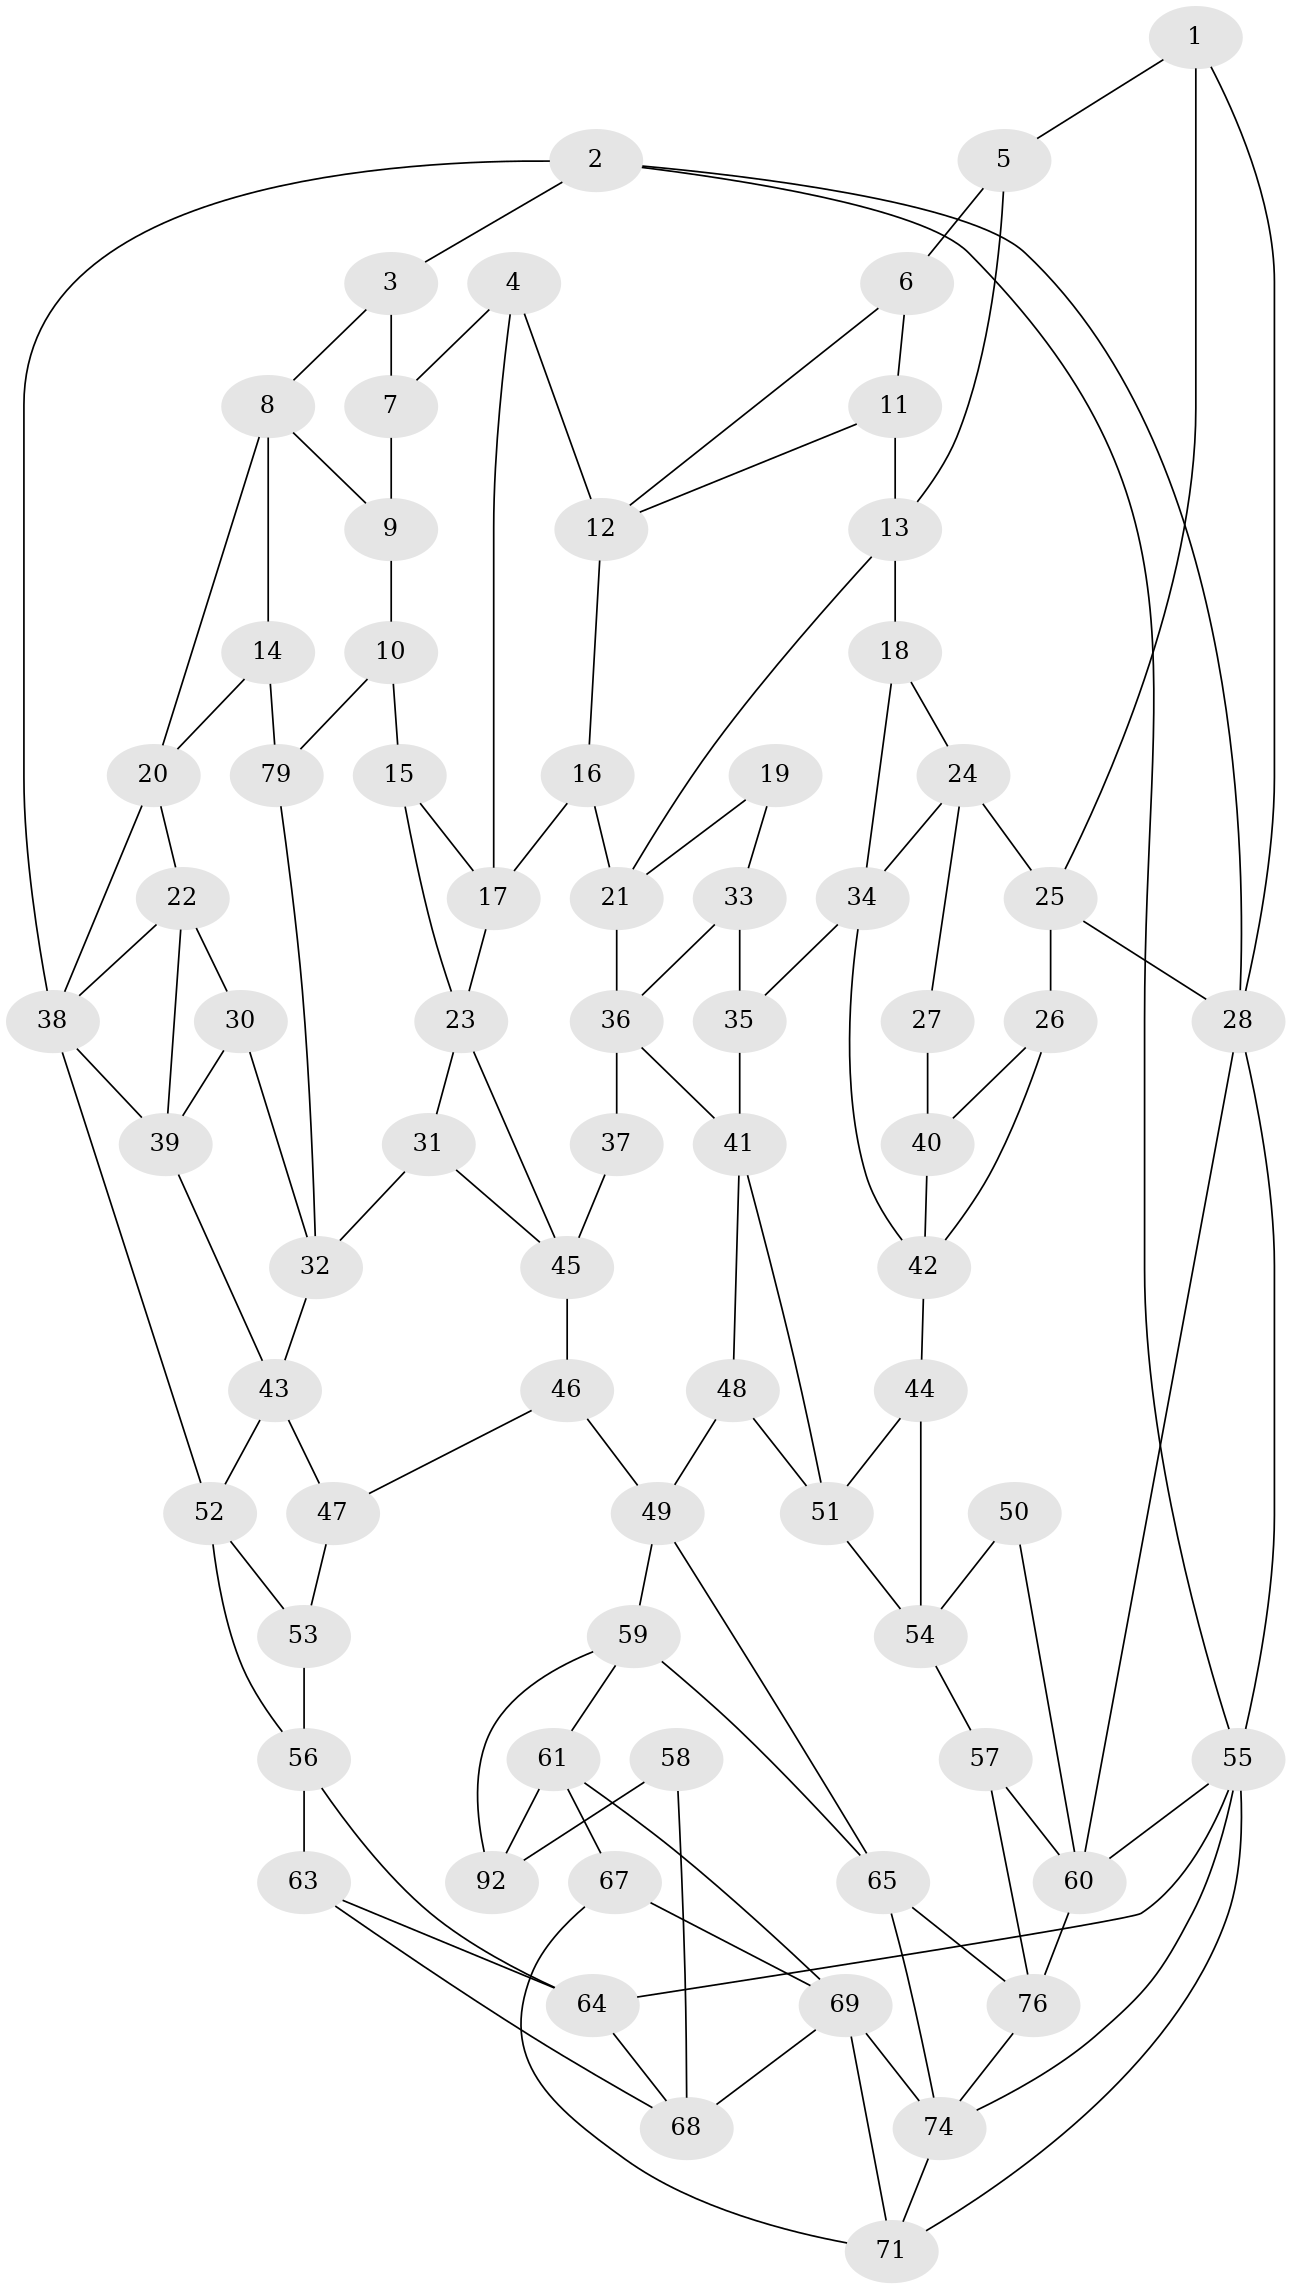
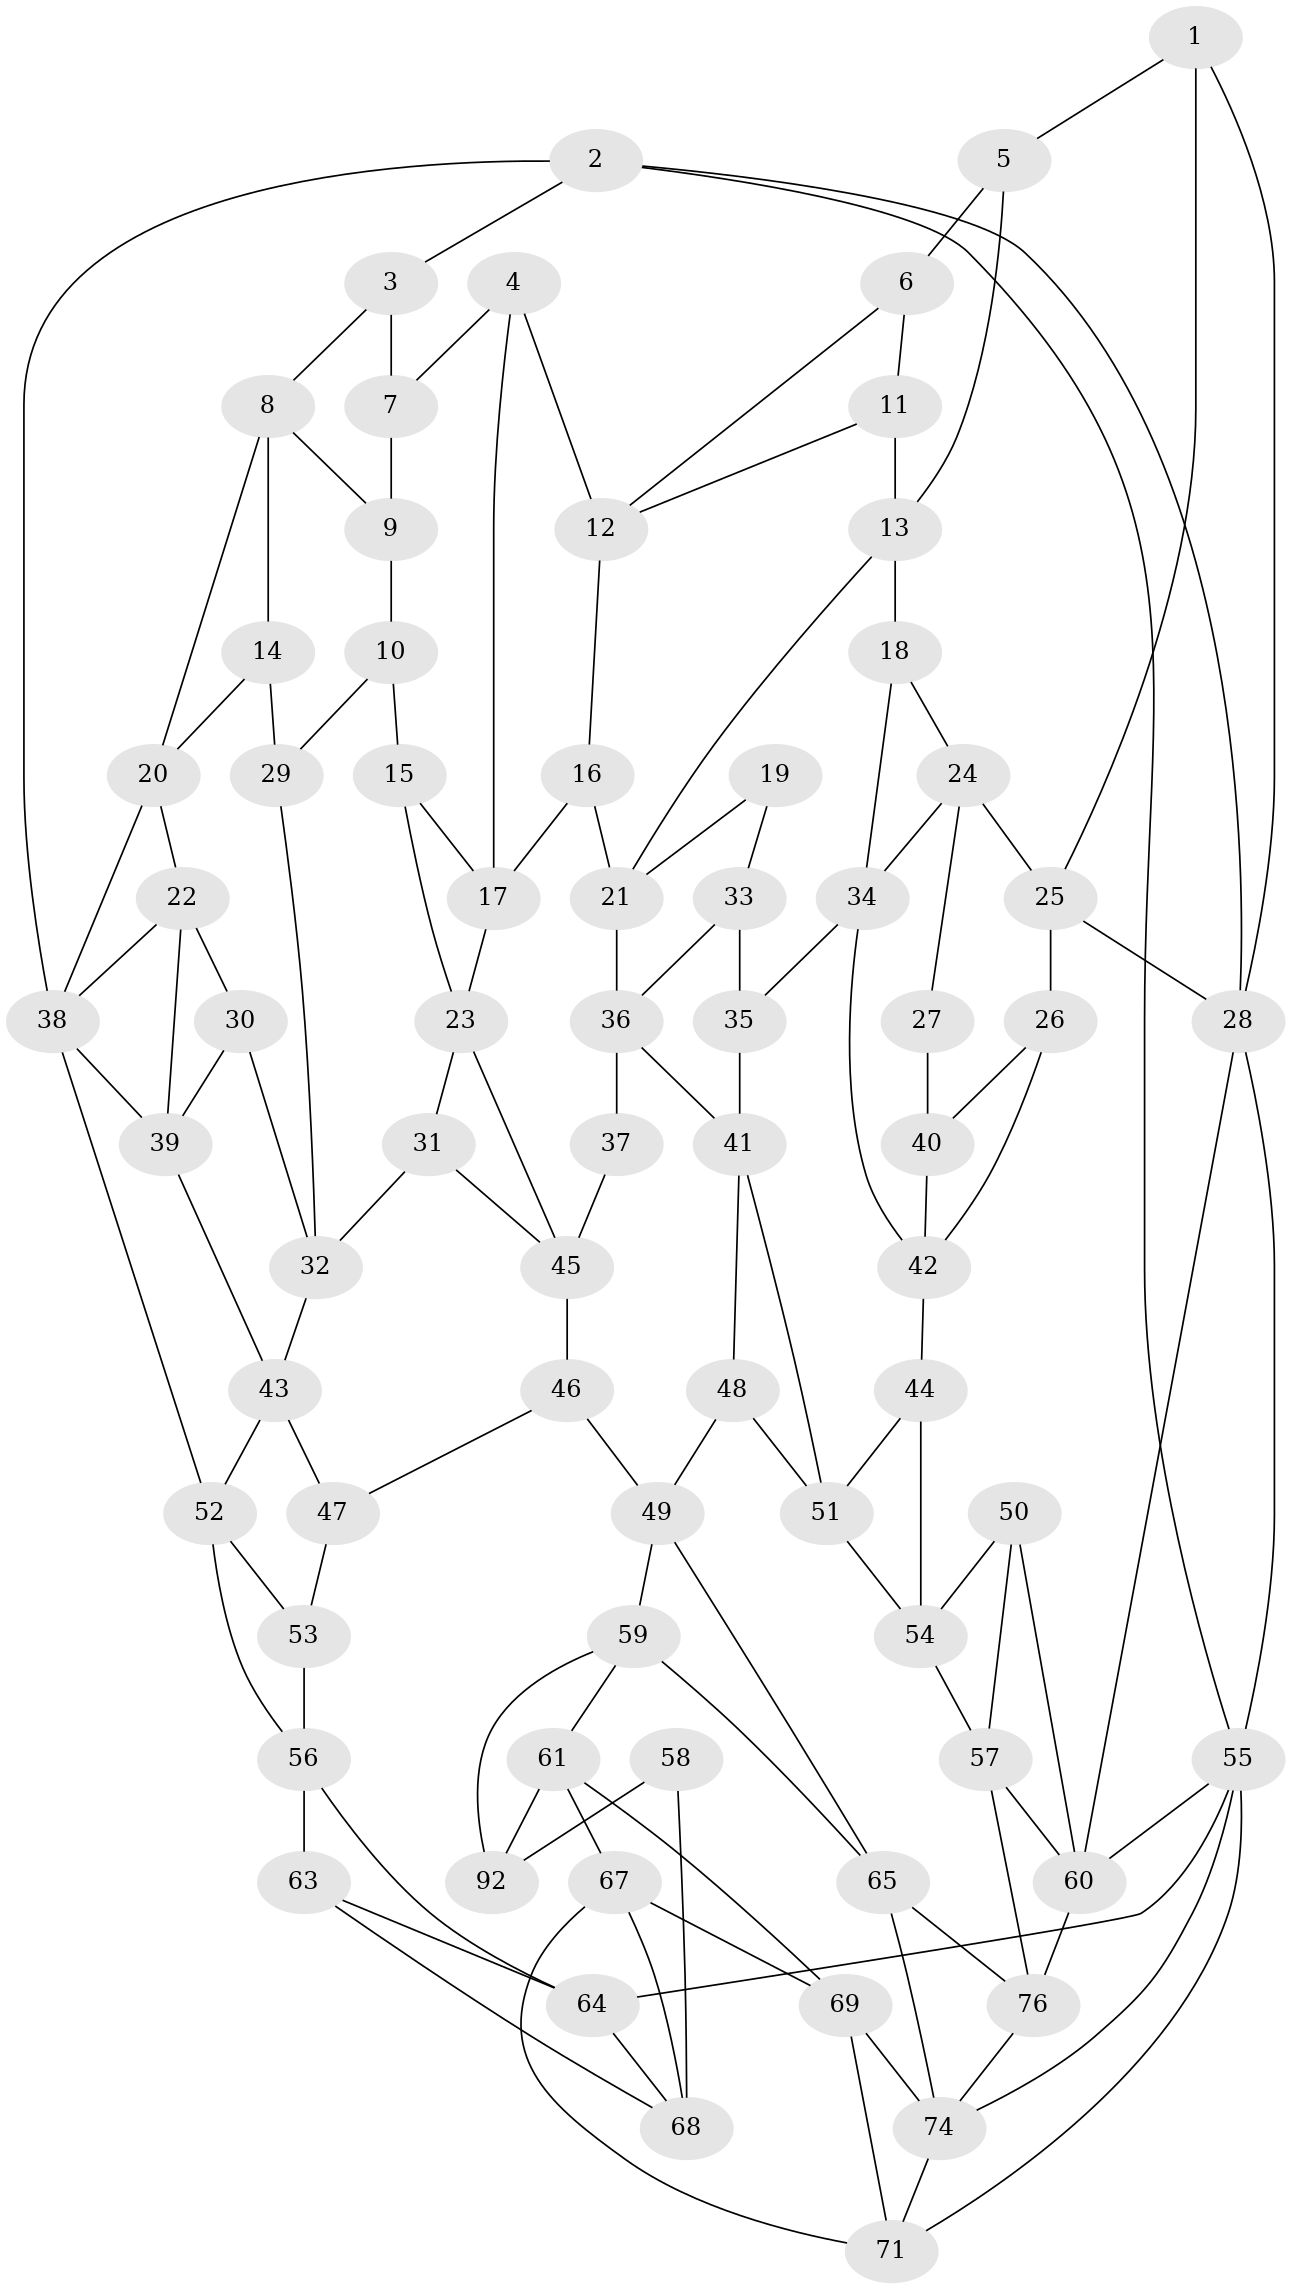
node "79": label "79" -> "29"
edge "50" -- "57": added
edge "69" -- "68": now "67" -- "68"
